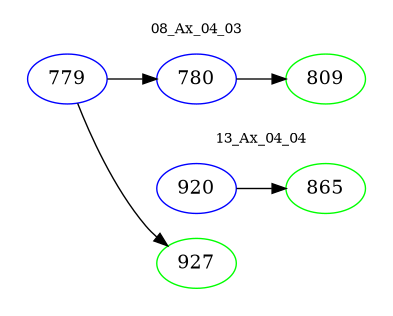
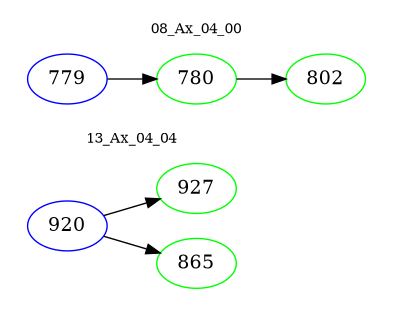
cluster "08_Ax_04_03": label "08_Ax_04_03" -> "08_Ax_04_00"
node "780": color blue -> green
node "809": label "809" -> "802"
edge "779" -> "927": now "920" -> "927"
